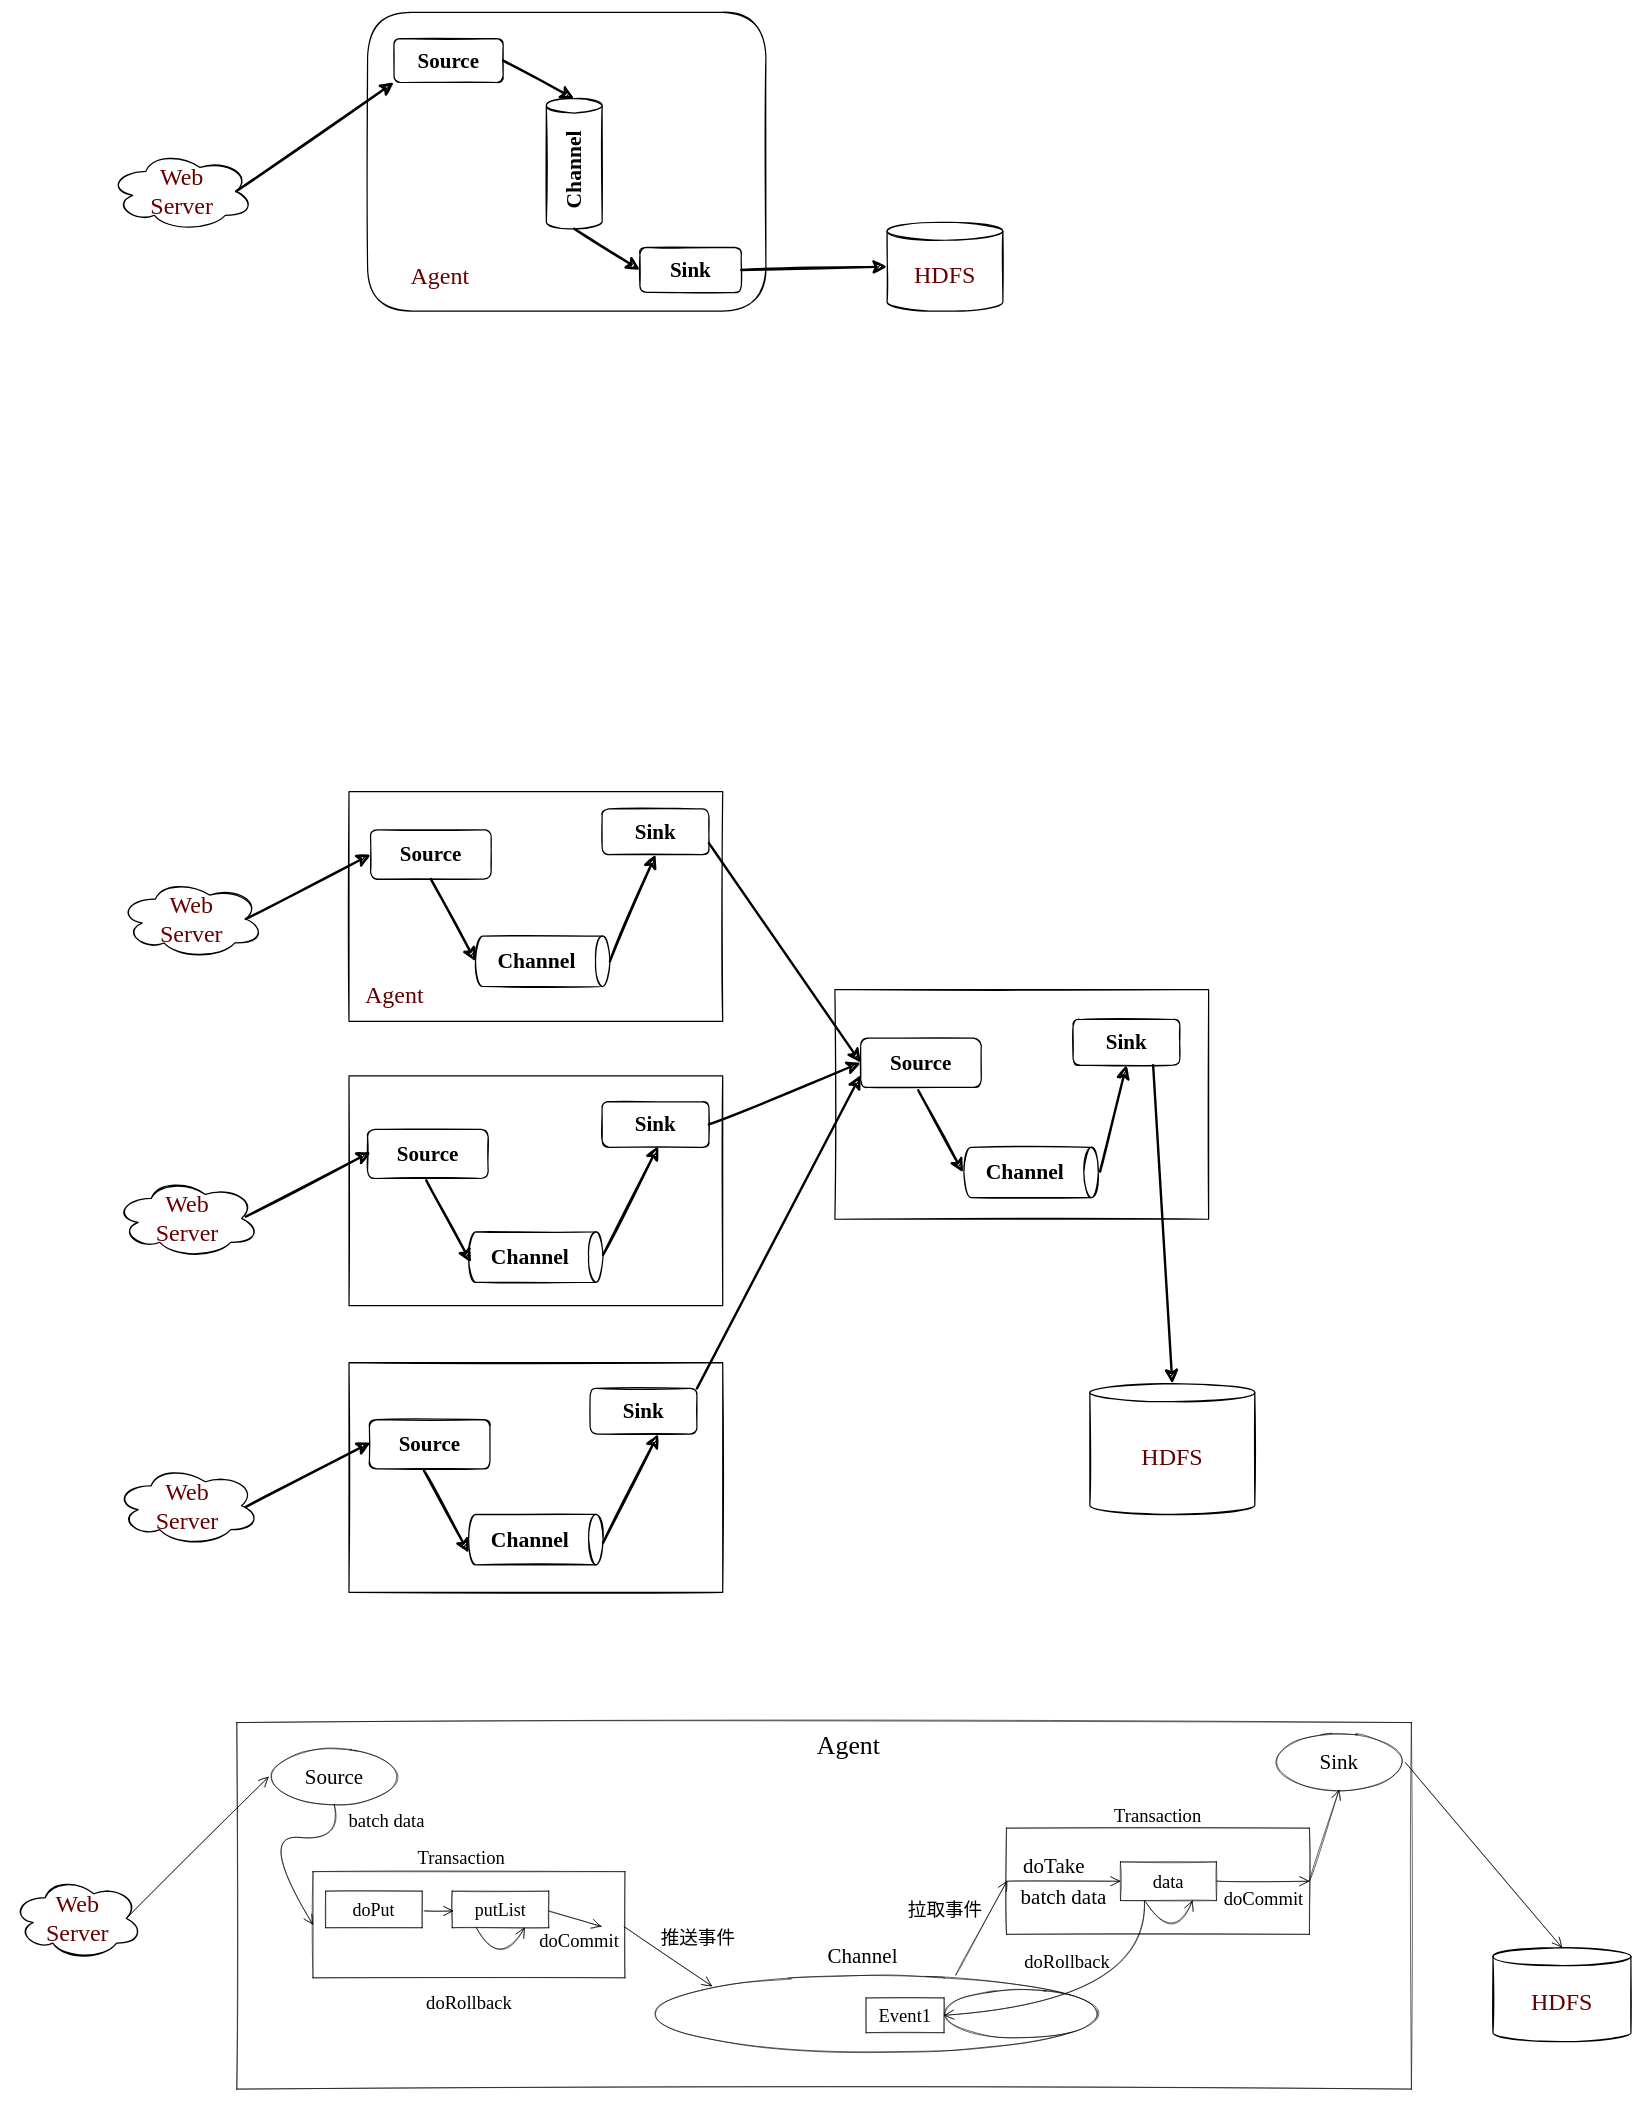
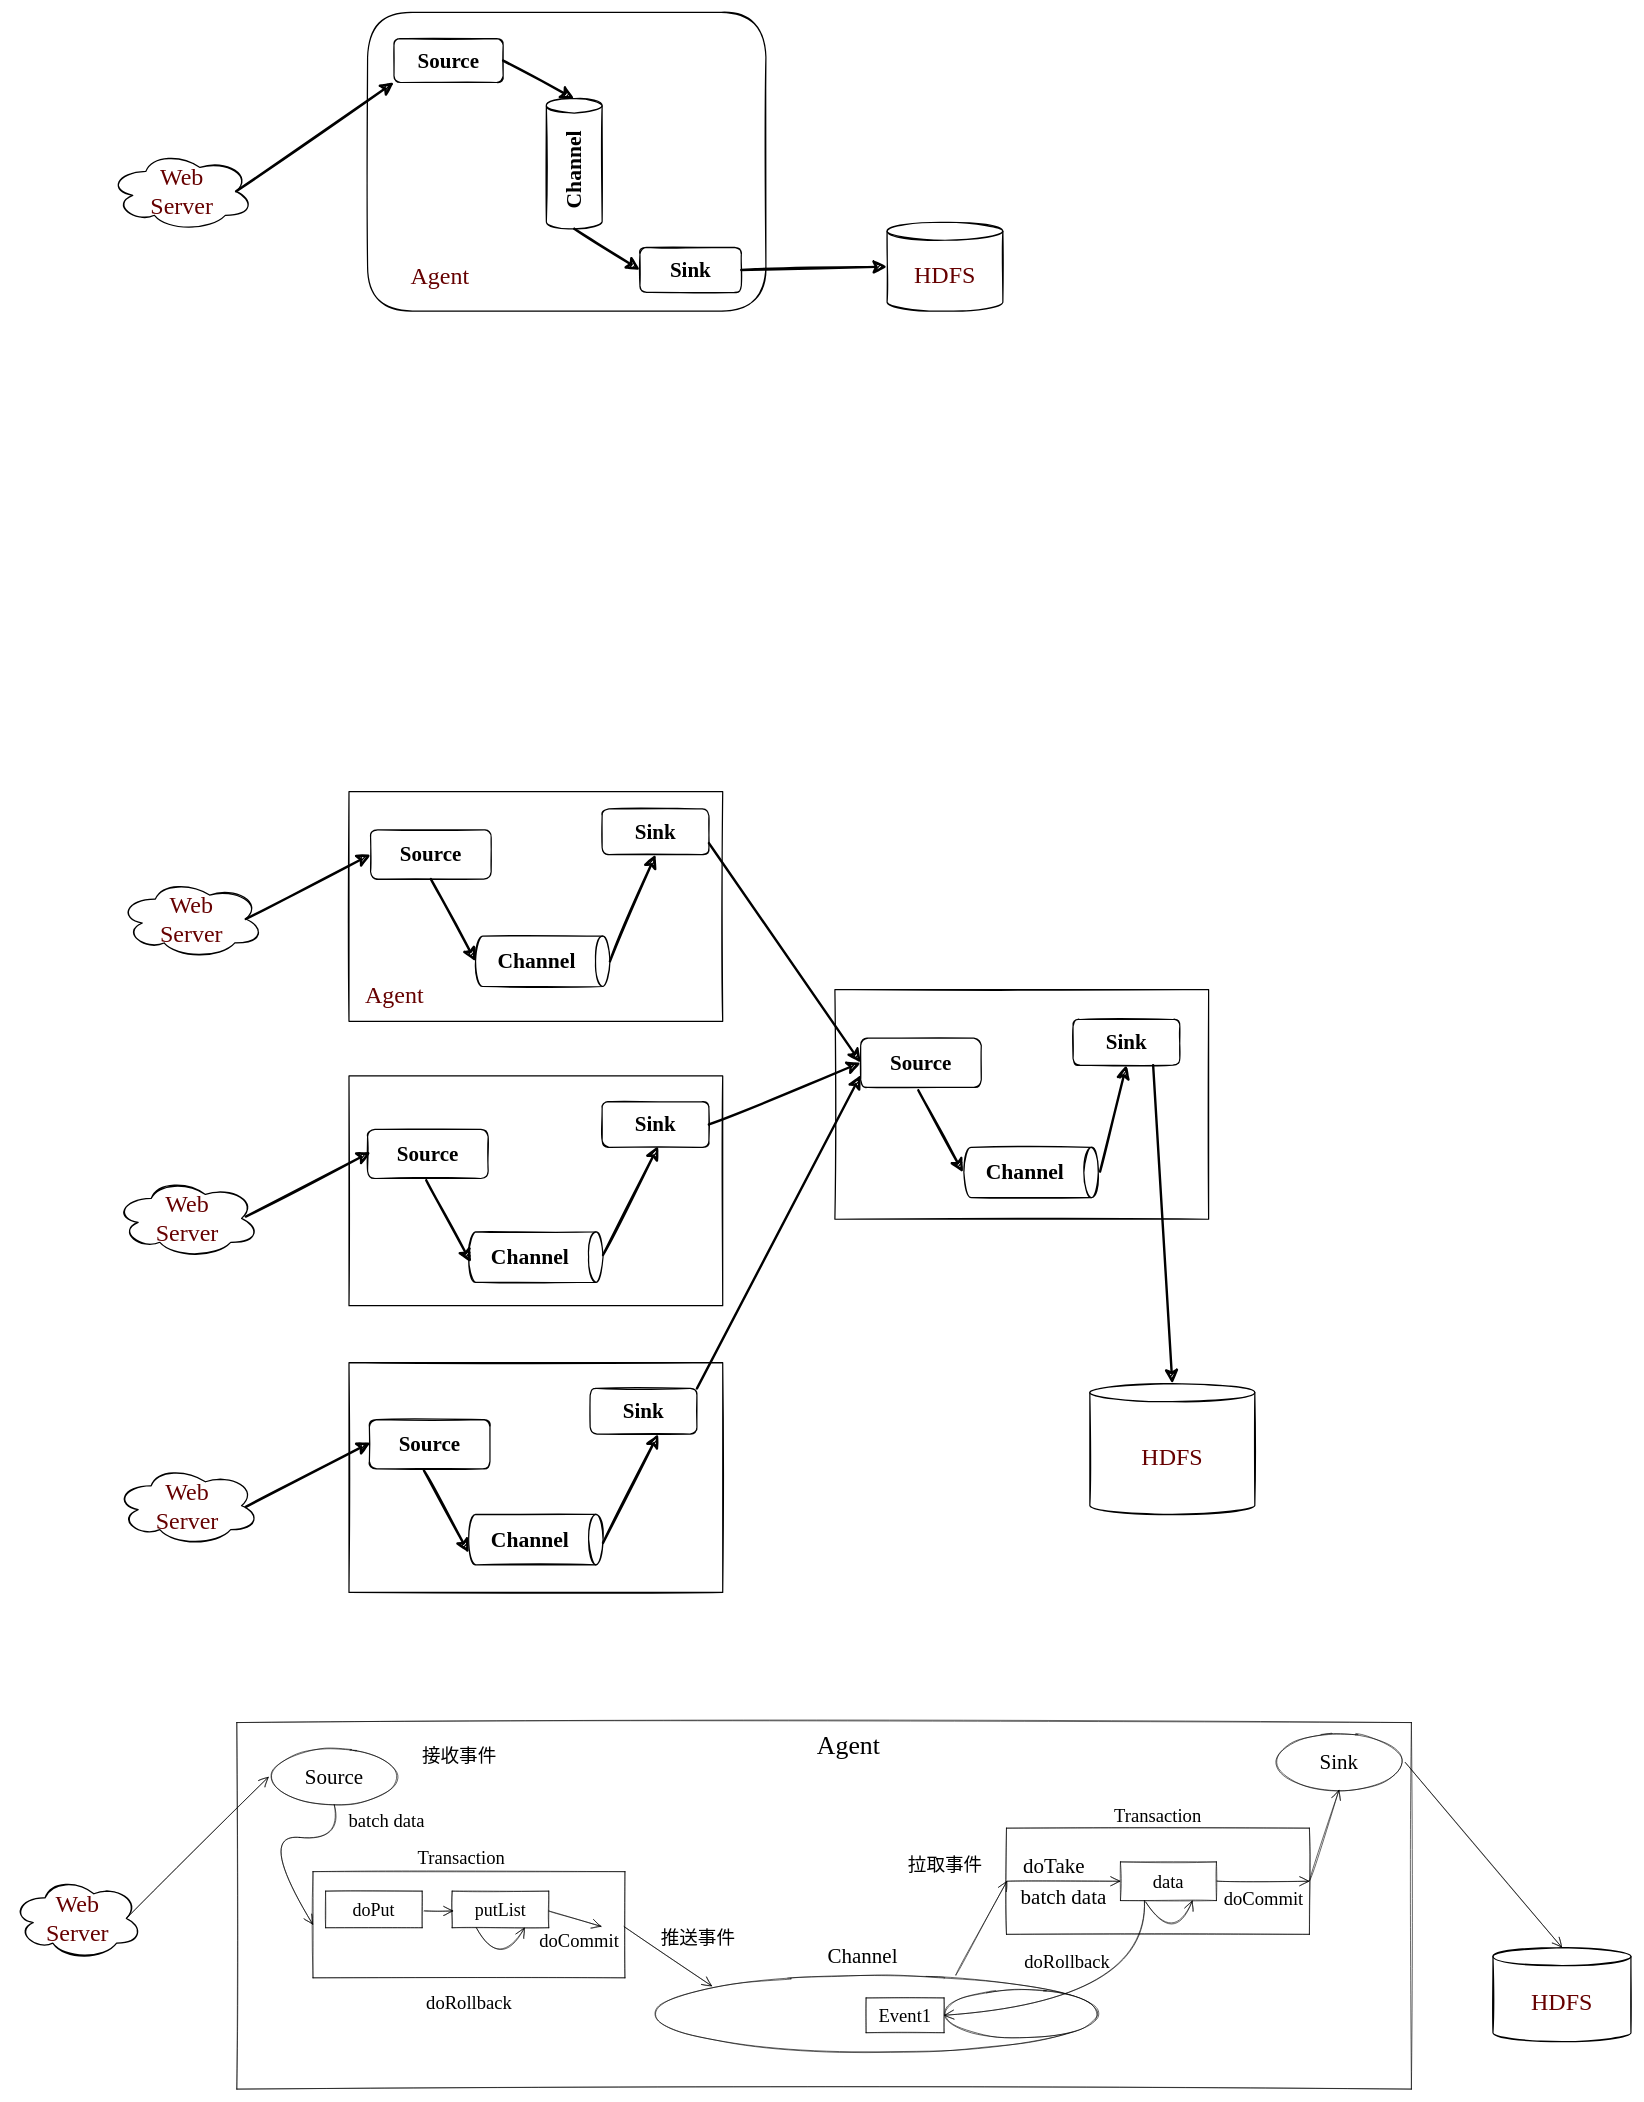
node "接收事件": added
node "拉取事件": moved (945, 1910) -> (945, 1865)
